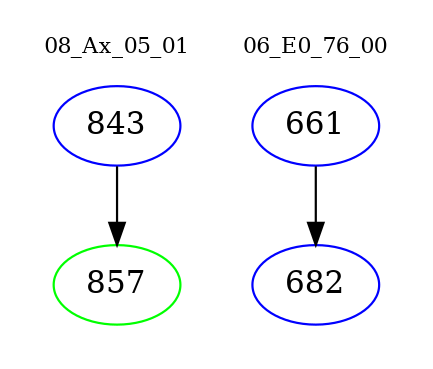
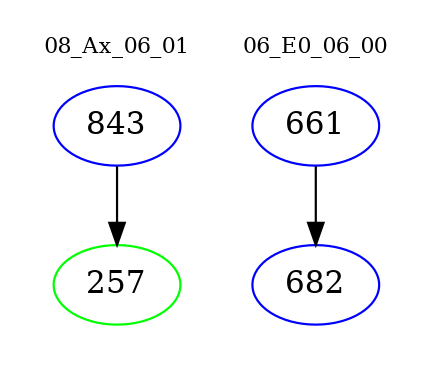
cluster "08_Ax_05_01": label "08_Ax_05_01" -> "08_Ax_06_01"
cluster "06_E0_76_00": label "06_E0_76_00" -> "06_E0_06_00"
node "857": label "857" -> "257"
